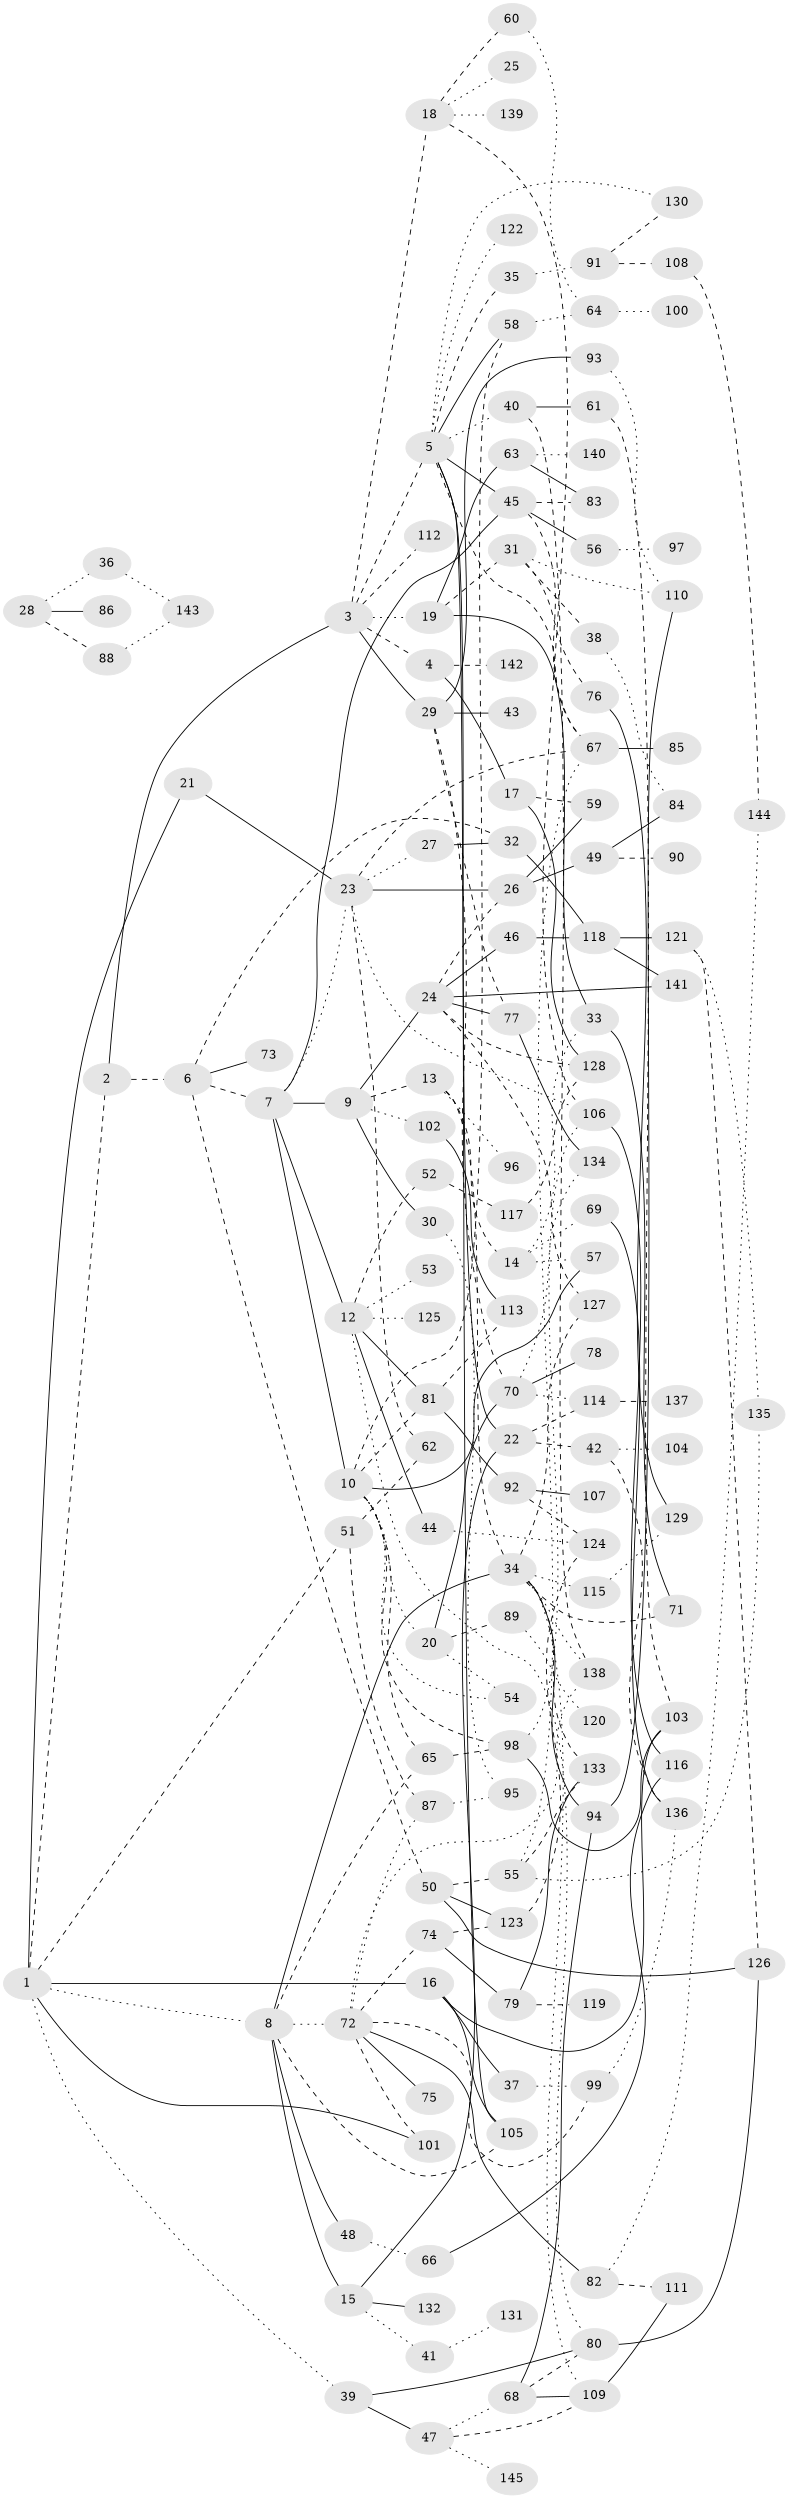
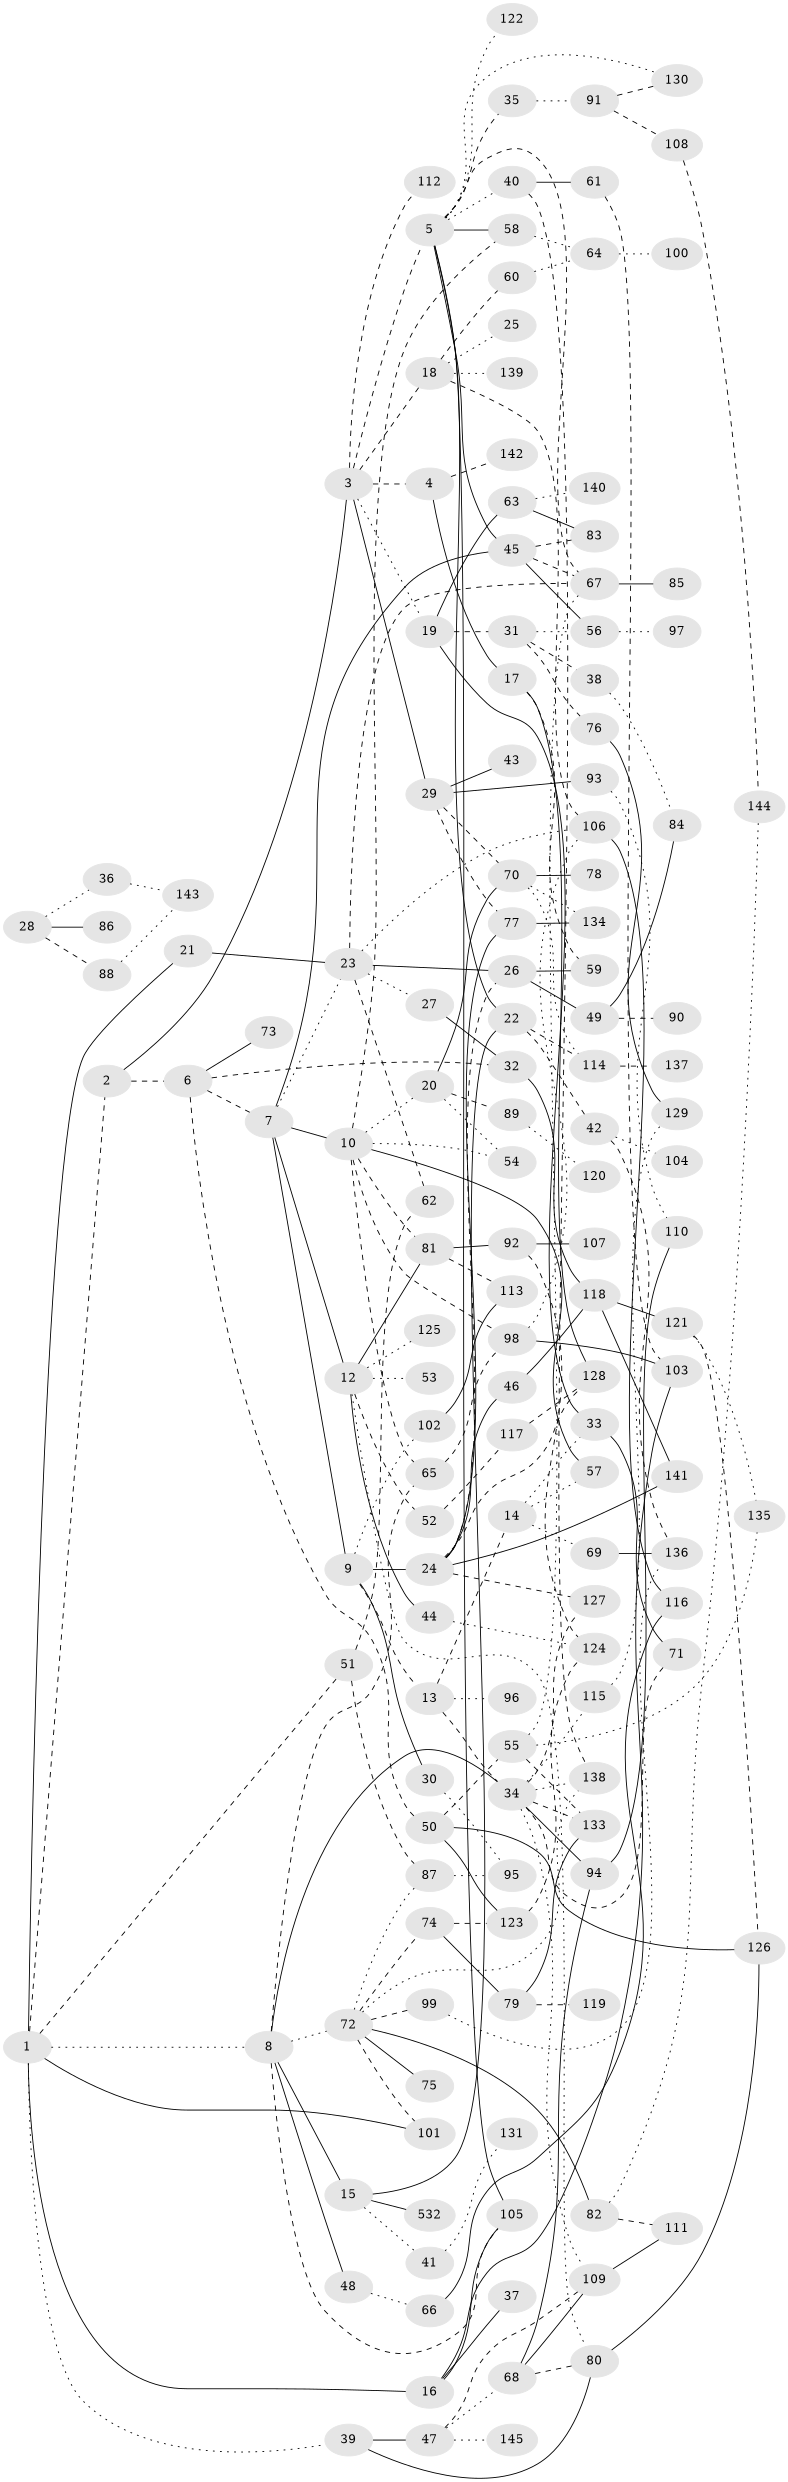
edge "31" -- "110": now "31" -- "56"
edge "37" -- "99": removed
node "132": label "132" -> "532"
